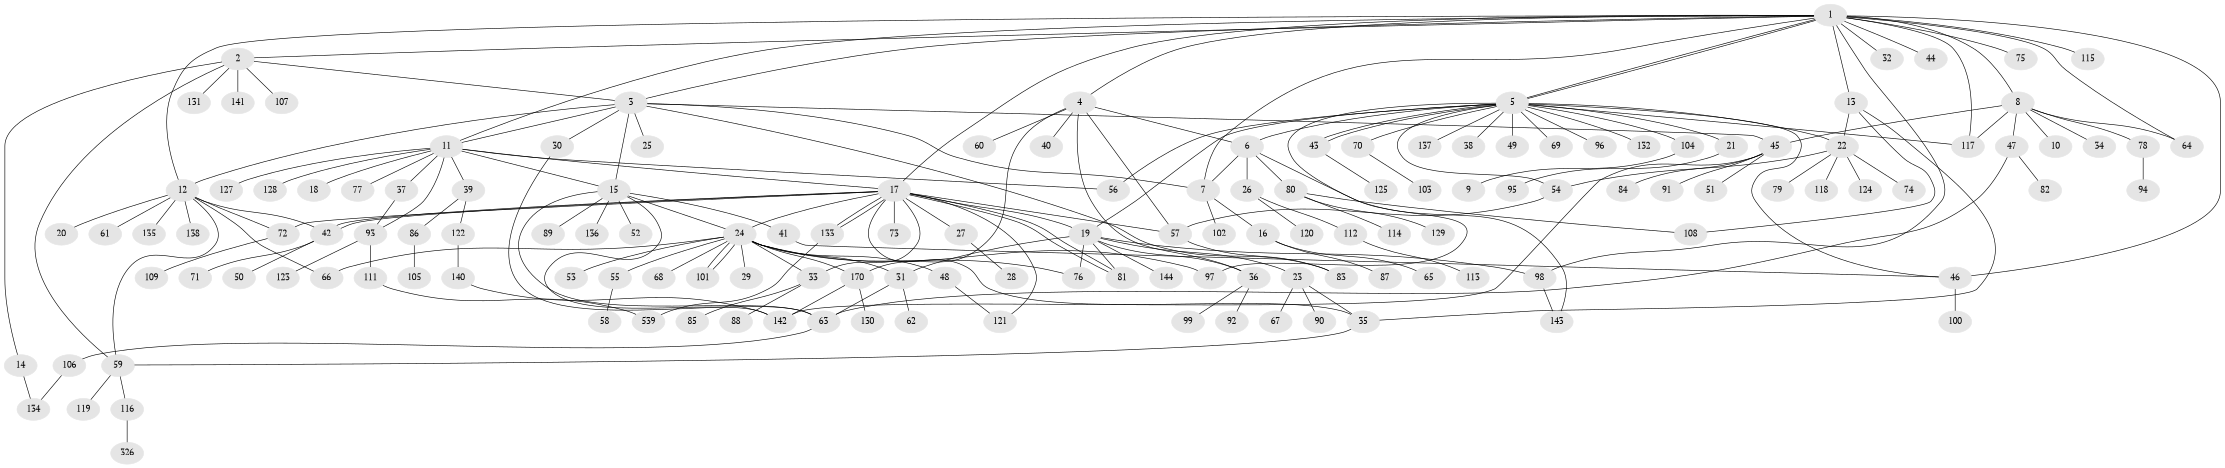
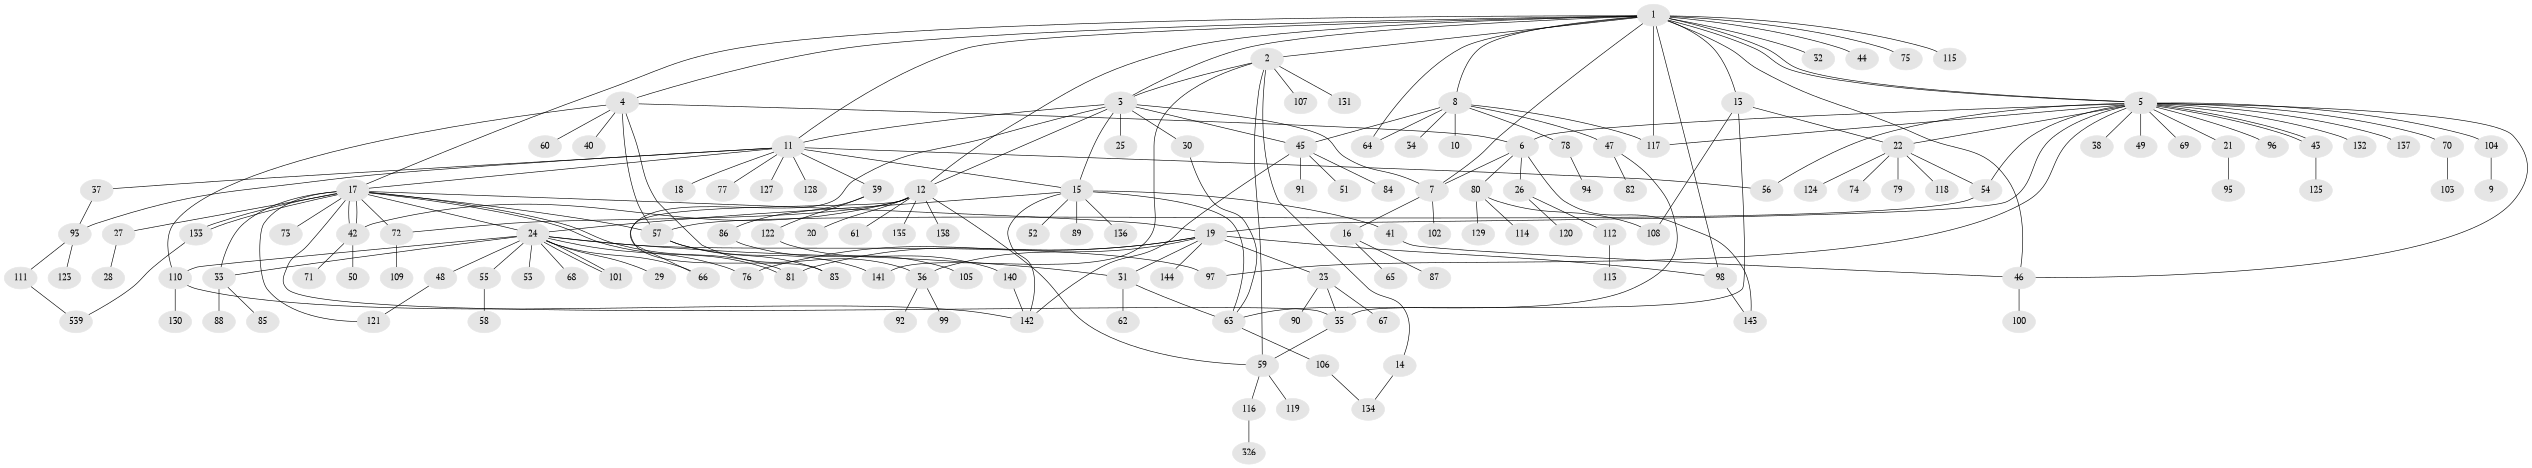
edge "57" -- "141": added
node "170": label "170" -> "110"
